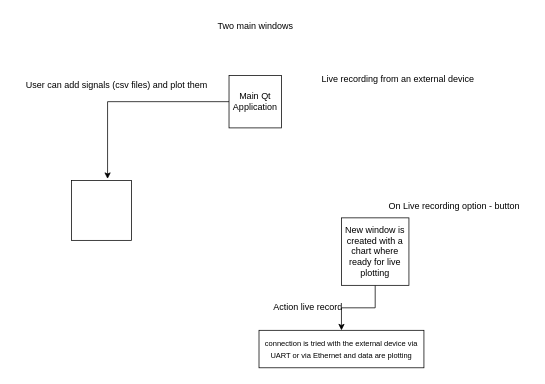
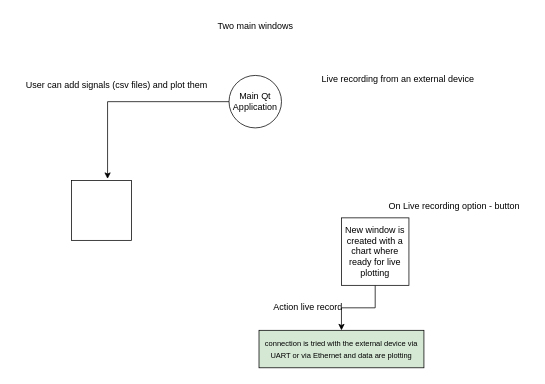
node "Main Qt Application": shape rectangle -> ellipse
node "connection is tried with the external device via UART or via Ethernet and data are plotting": fillcolor #ffffff -> #d5e8d4
